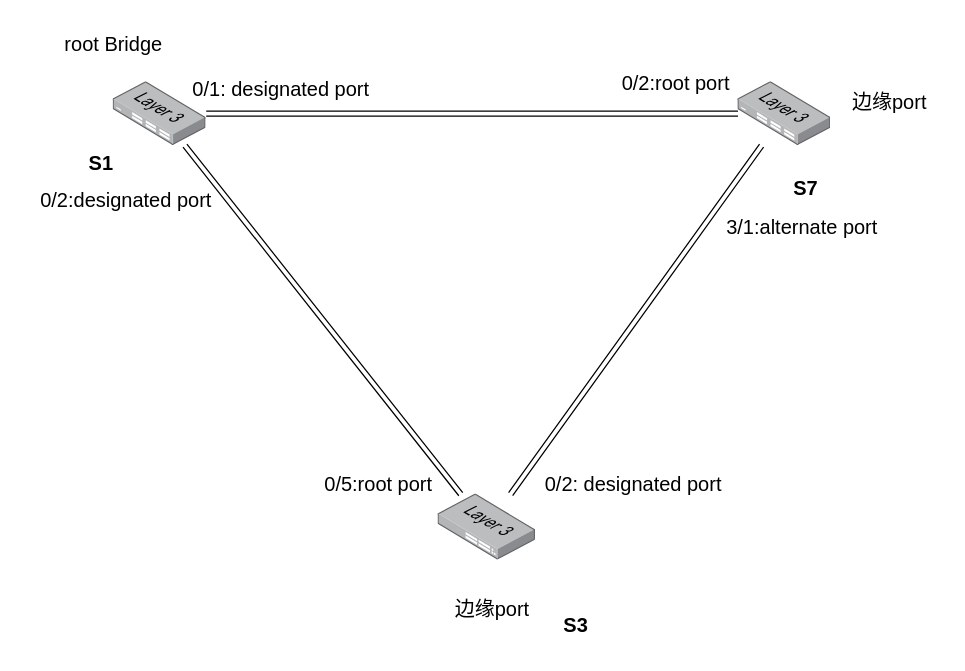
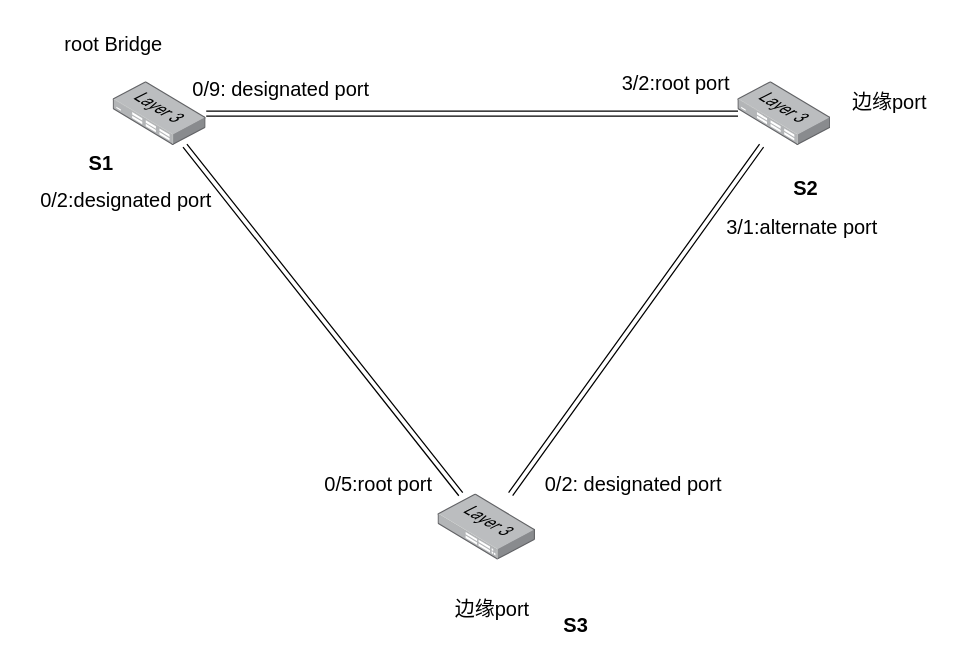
node "0/2:root port": label "0/2:root port" -> "3/2:root port"
node "0/1: designated port": label "0/1: designated port" -> "0/9: designated port"
node "S7": label "S7" -> "S2"
